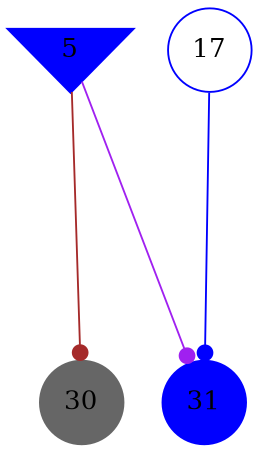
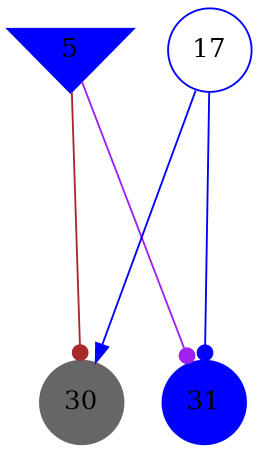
edge "17" -> "30": added
